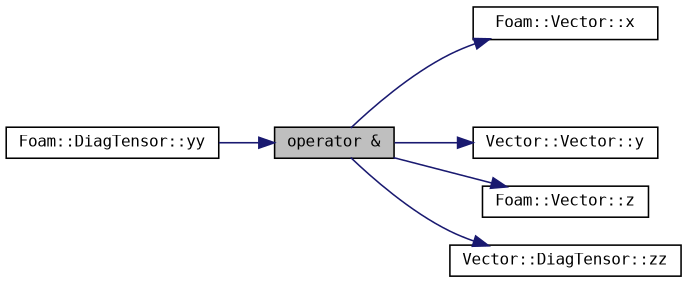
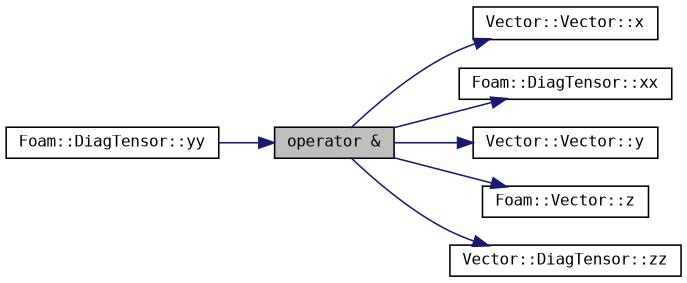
node "Foam::Vector::x": label "Foam::Vector::x" -> "Vector::Vector::x"
node "Foam::DiagTensor::xx": added
